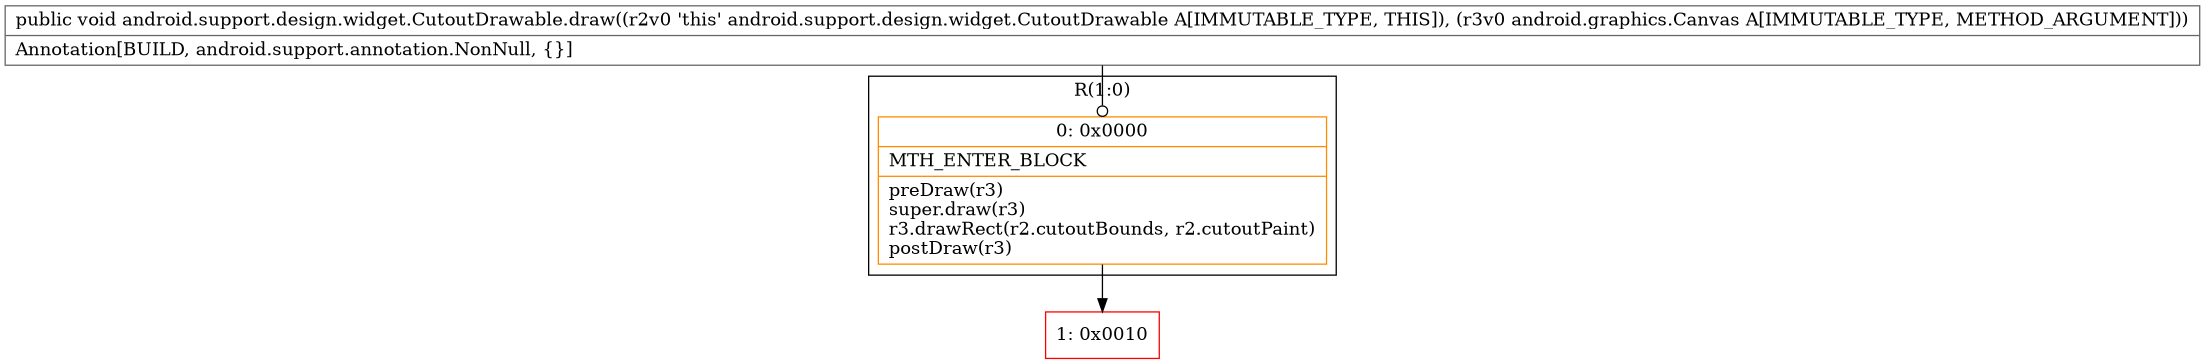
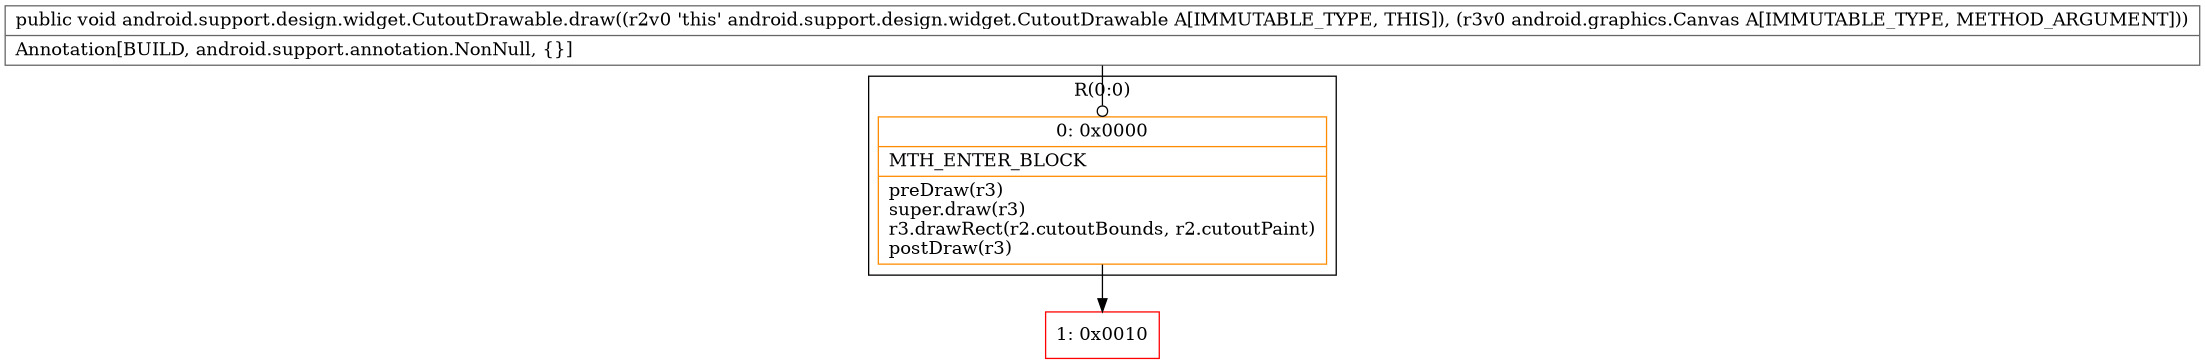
cluster "R(1:0)": label "R(1:0)" -> "R(0:0)"
